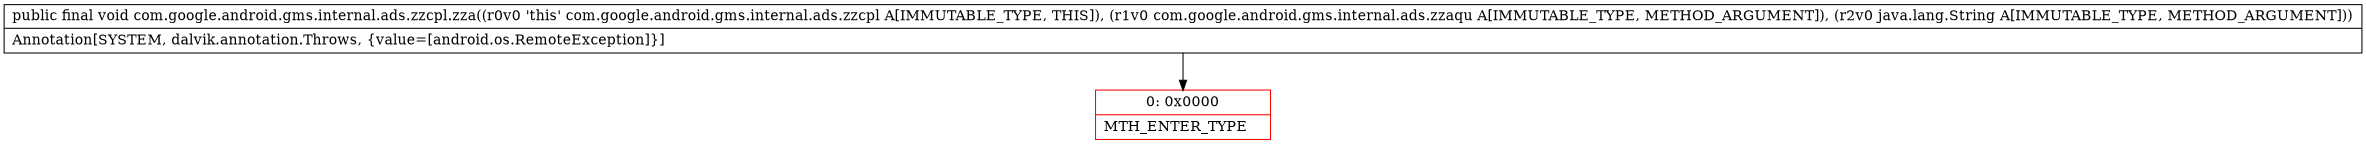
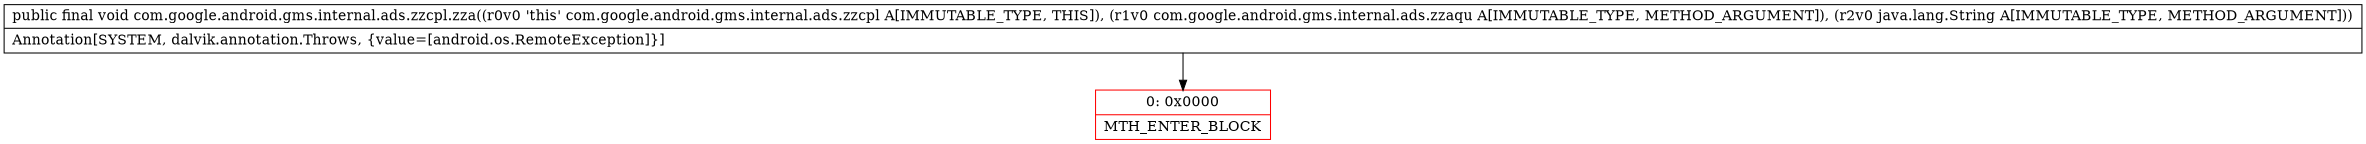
node "0: 0x0000": text "MTH_ENTER_TYPE" -> "MTH_ENTER_BLOCK"
